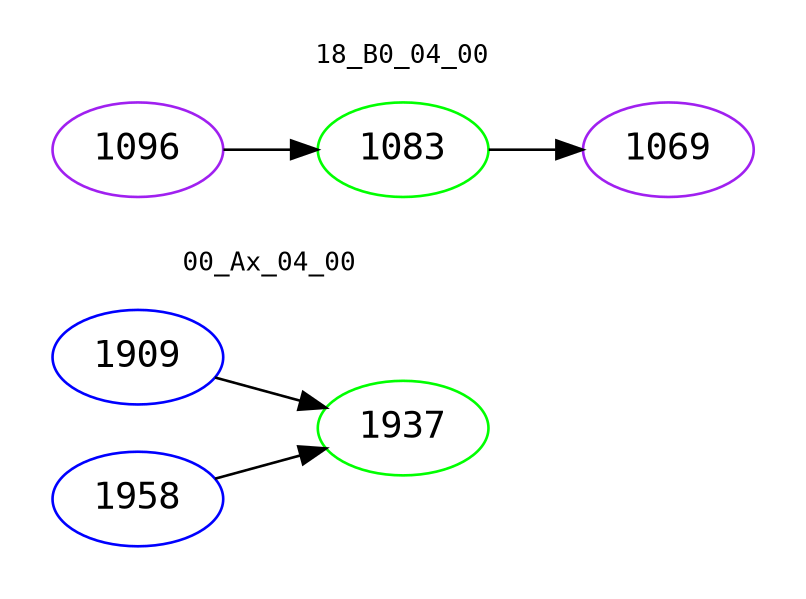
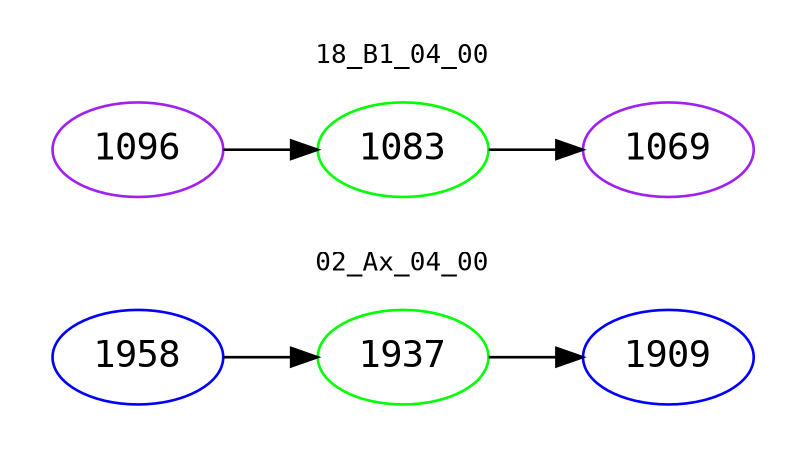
cluster "18_B0_04_00": label "18_B0_04_00" -> "18_B1_04_00"
cluster "00_Ax_04_00": label "00_Ax_04_00" -> "02_Ax_04_00"
edge "1909" -> "1937": reversed
